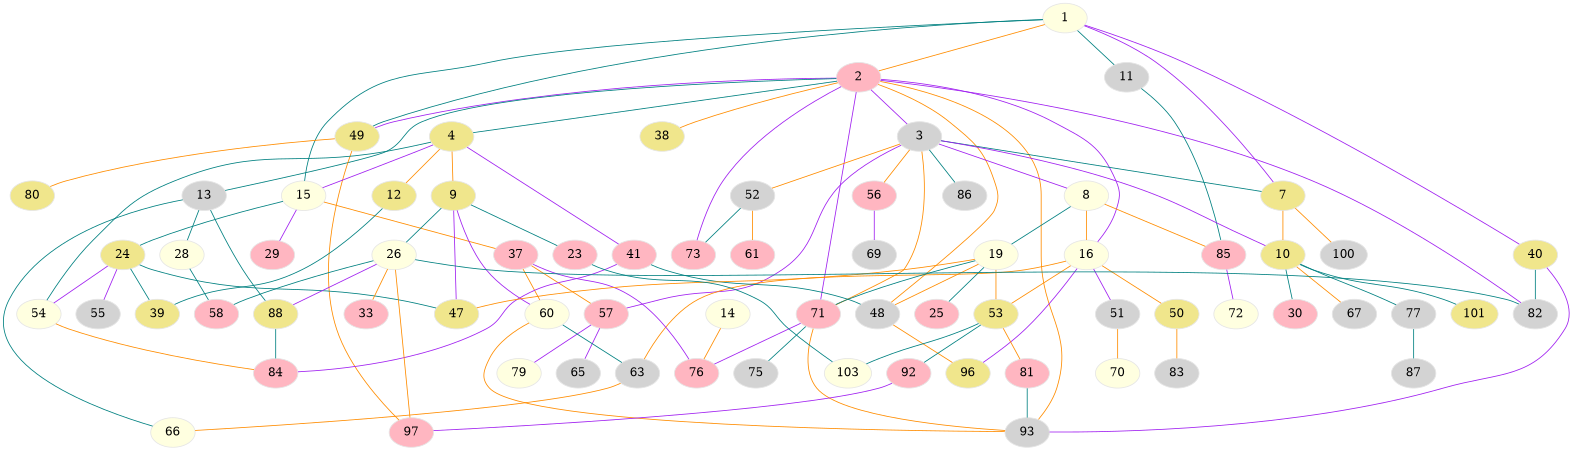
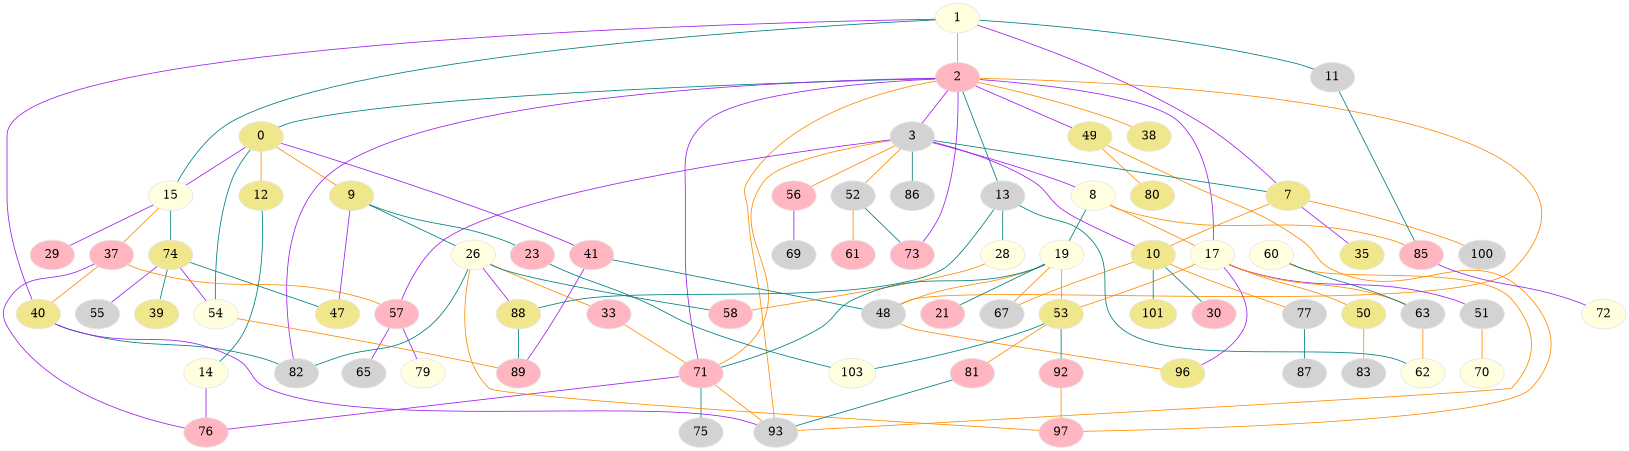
edge "1" -- "49": removed
node "4": label "4" -> "0"
node "24": label "24" -> "74"
node "16": label "16" -> "17"
node "35": added
edge "9" -- "60": removed
edge "12" -- "39": now "12" -- "14"
edge "37" -- "60": now "37" -- "40"
edge "19" -- "47": now "19" -- "67"
edge "10" -- "77": color teal -> darkorange
edge "28" -- "58": color teal -> darkorange
node "25": label "25" -> "21"
edge "33" -- "71": added
edge "14" -- "76": color darkorange -> purple
node "84": label "84" -> "89"
edge "92" -- "97": color purple -> darkorange
node "66": label "66" -> "62"
